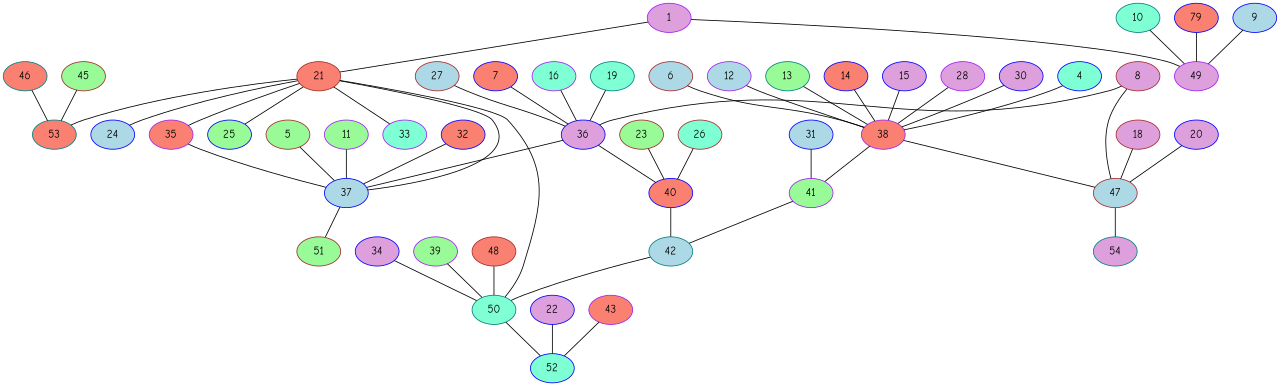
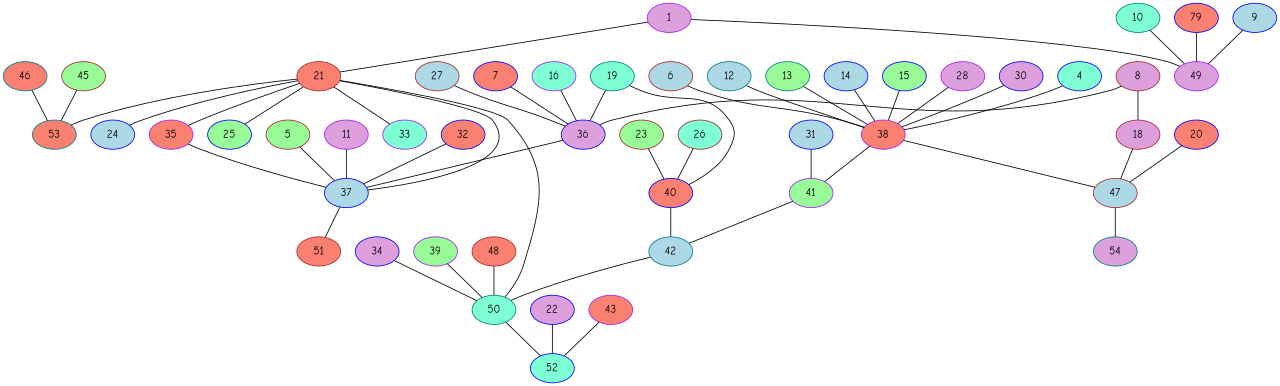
node "12": color purple -> teal
node "14": fillcolor salmon -> lightblue
node "15": fillcolor plum -> palegreen
edge "8" -- "47": now "8" -- "18"
node "11": fillcolor palegreen -> plum
node "20": fillcolor plum -> salmon
edge "36" -- "40": now "19" -- "40"
node "51": fillcolor palegreen -> salmon
